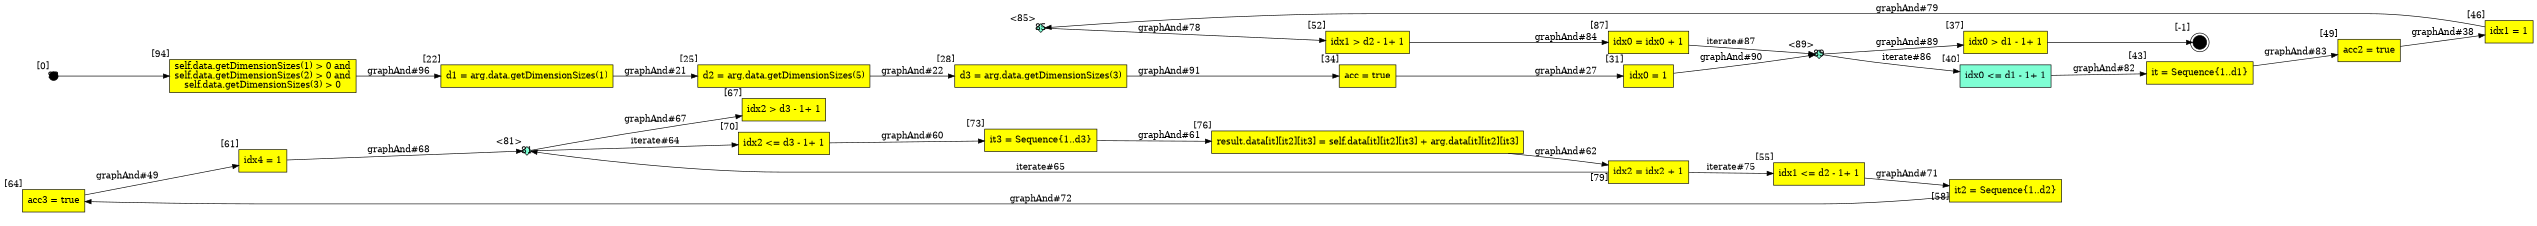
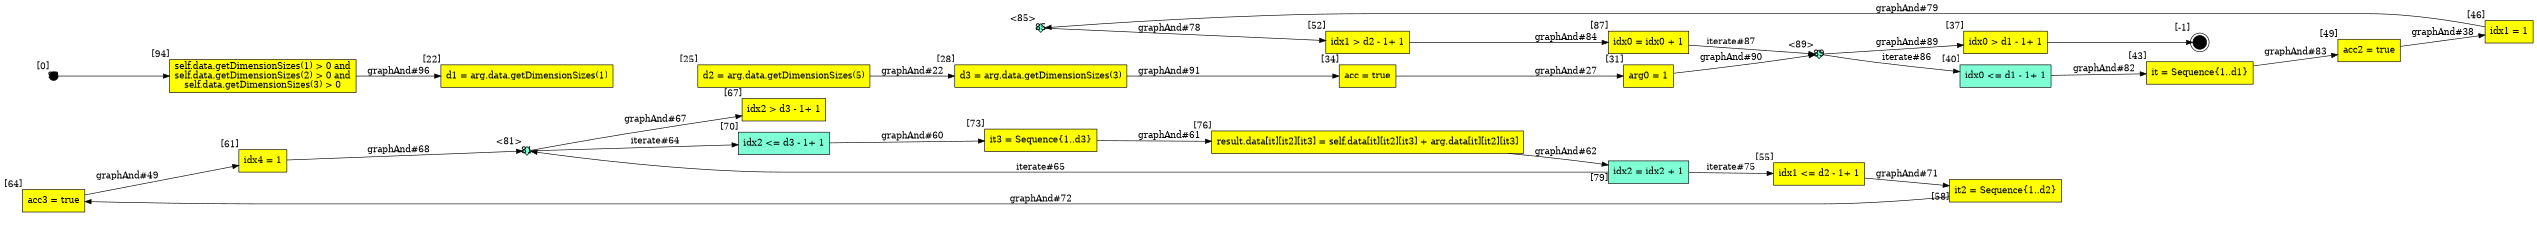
edge "d1 = arg.data.getDimensionSizes(1) [22]" -> "d2 = arg.data.getDimensionSizes(5) [25]": removed, label "graphAnd#21"
node "idx0 = 1 [31]": label "idx0 = 1 [31]" -> "arg0 = 1 [31]"
node "idx2 <= d3 - 1+ 1 [70]": fillcolor yellow -> aquamarine
node "idx2 = idx2 + 1 [79]": fillcolor yellow -> aquamarine
